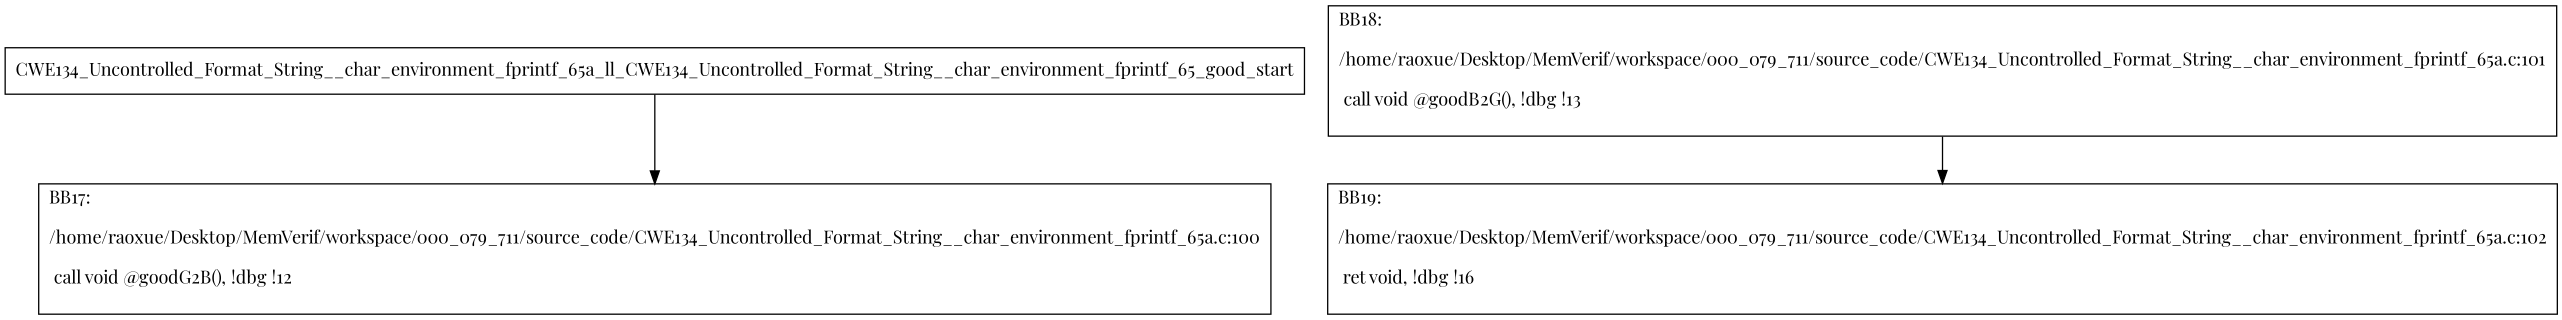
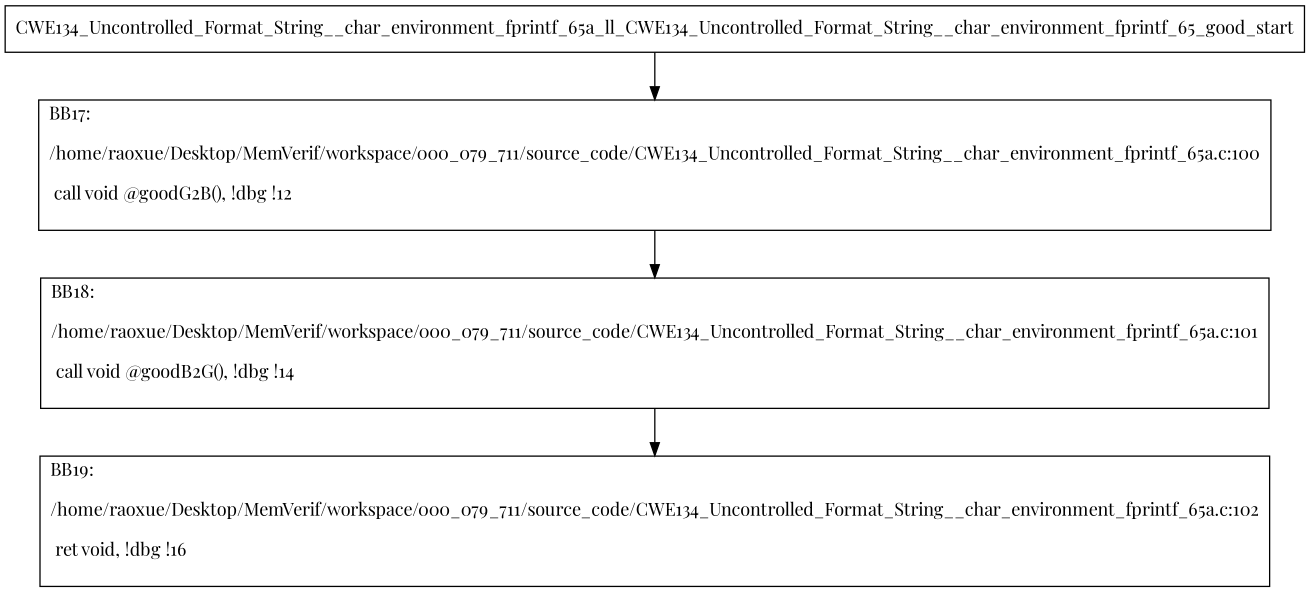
node "BB18:": text "call void @goodB2G(), !dbg !13" -> "call void @goodB2G(), !dbg !14"
edge "BB17:" -> "BB18:": added
